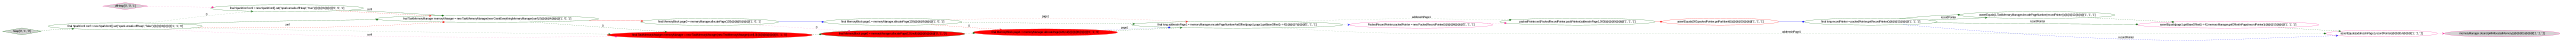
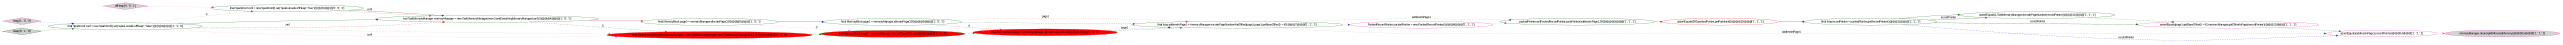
node "heap['1', '0', '0']": added
